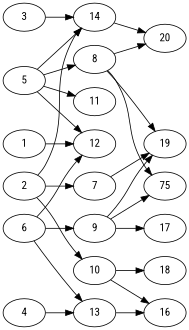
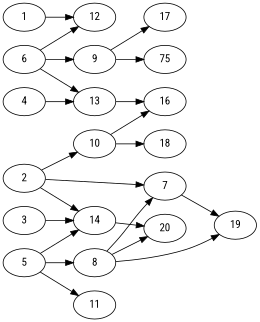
edge "5" -> "12": removed
edge "8" -> "75": now "8" -> "7"
edge "9" -> "19": removed
